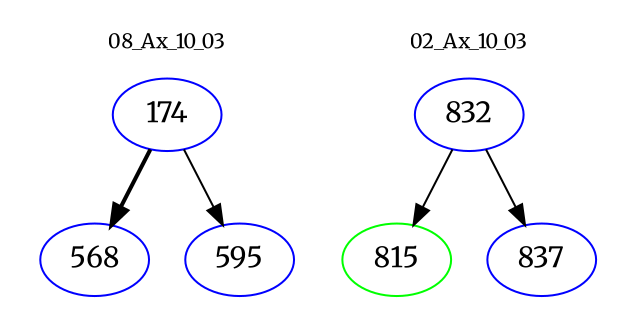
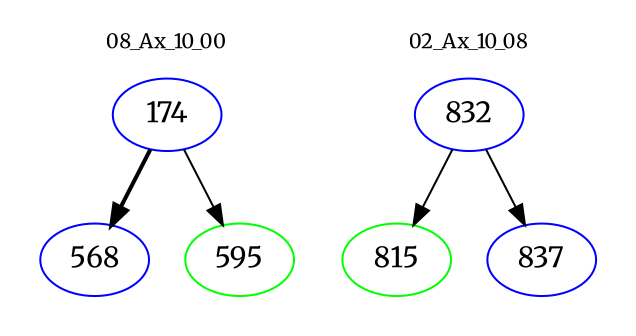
cluster "08_Ax_10_03": label "08_Ax_10_03" -> "08_Ax_10_00"
cluster "02_Ax_10_03": label "02_Ax_10_03" -> "02_Ax_10_08"
node "595": color blue -> green
